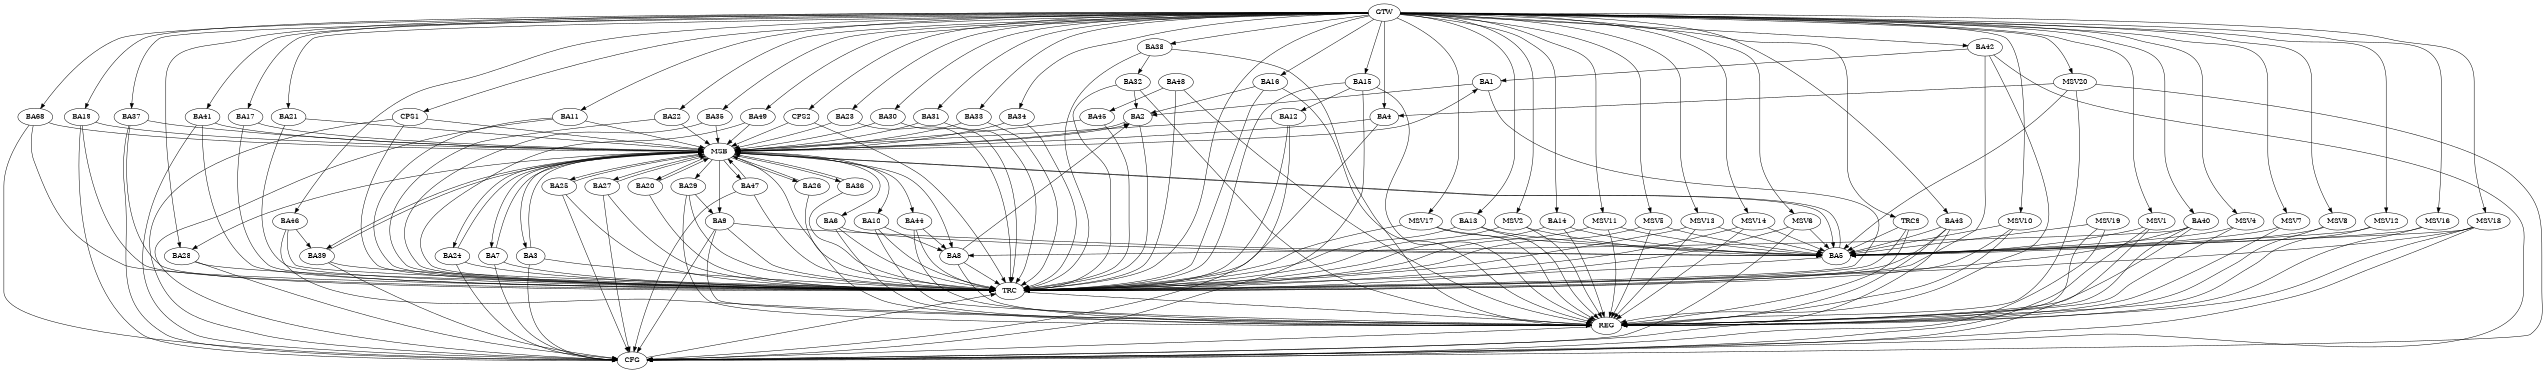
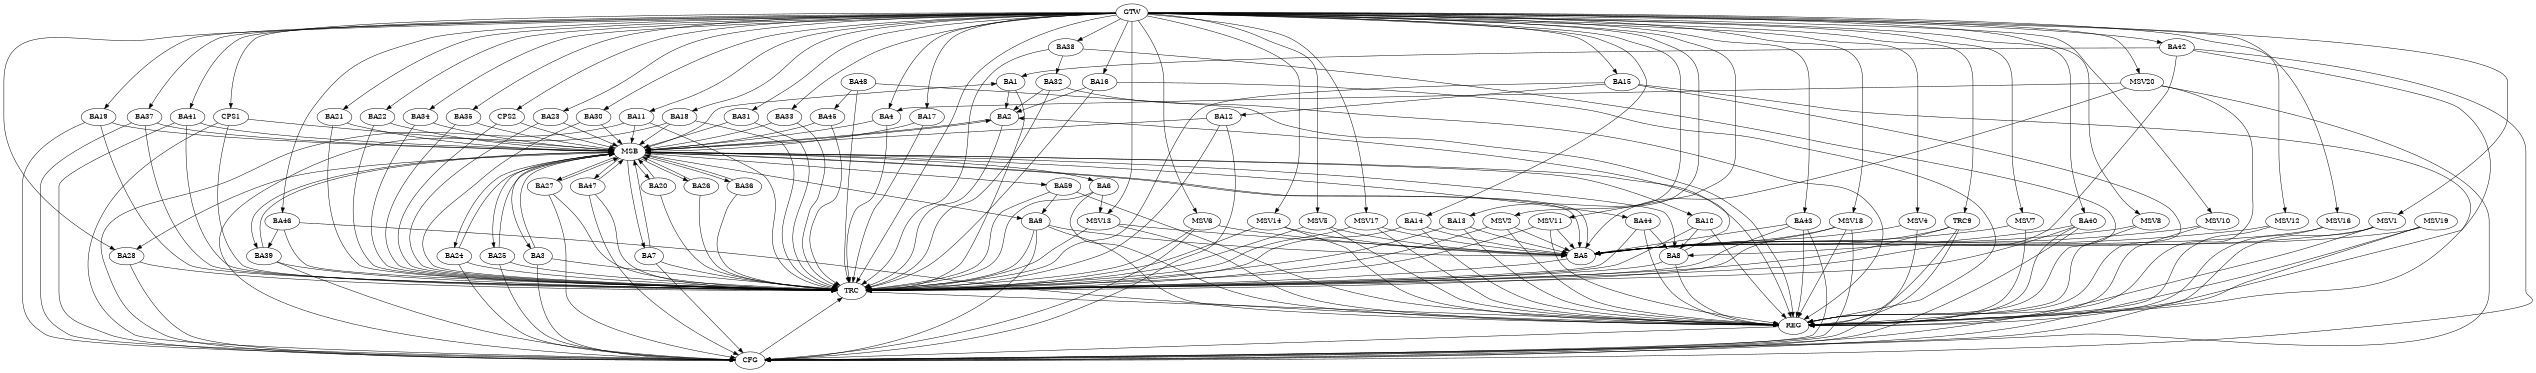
node "BA68": label "BA68" -> "BA18"
node "BA49": removed
node "BA29": label "BA29" -> "BA59"
edge "BA6" -> "BA5": now "BA6" -> "MSV13"
edge "MSV10" -> "TRC": removed
edge "TRC9" -> "CFG": added
